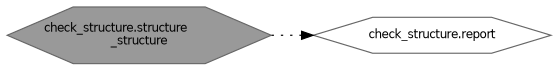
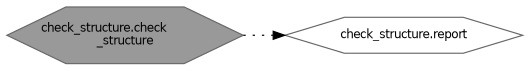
node "check_structure.structure _structure": label "check_structure.structure _structure" -> "check_structure.check _structure"
